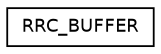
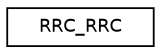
node "RRC_BUFFER": label "RRC_BUFFER" -> "RRC_RRC"
